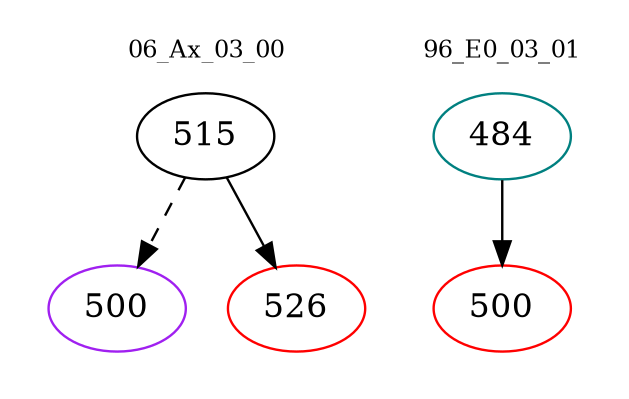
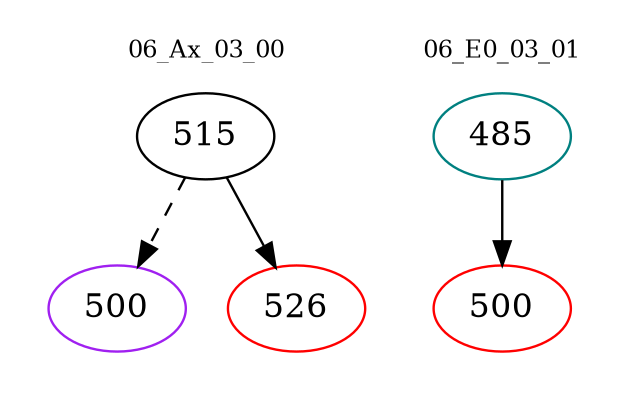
cluster "96_E0_03_01": label "96_E0_03_01" -> "06_E0_03_01"
node "484": label "484" -> "485"
